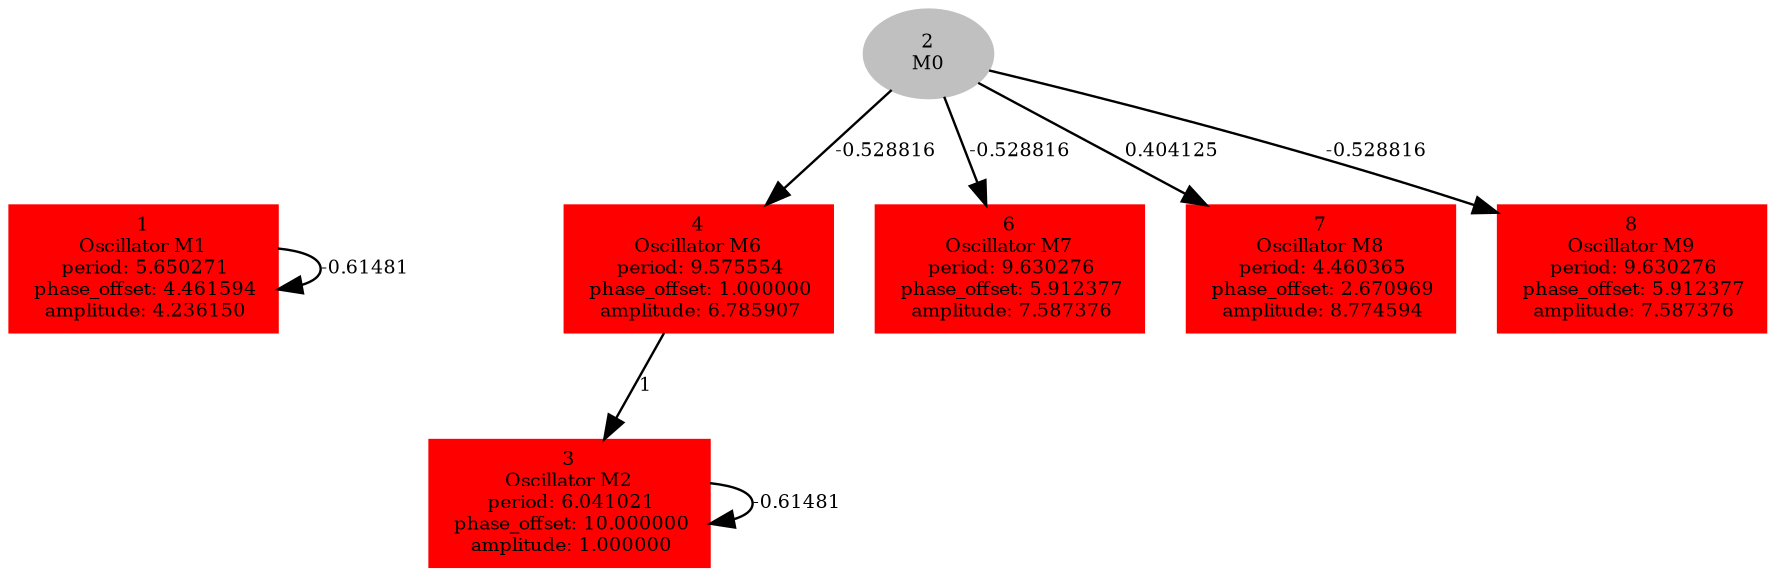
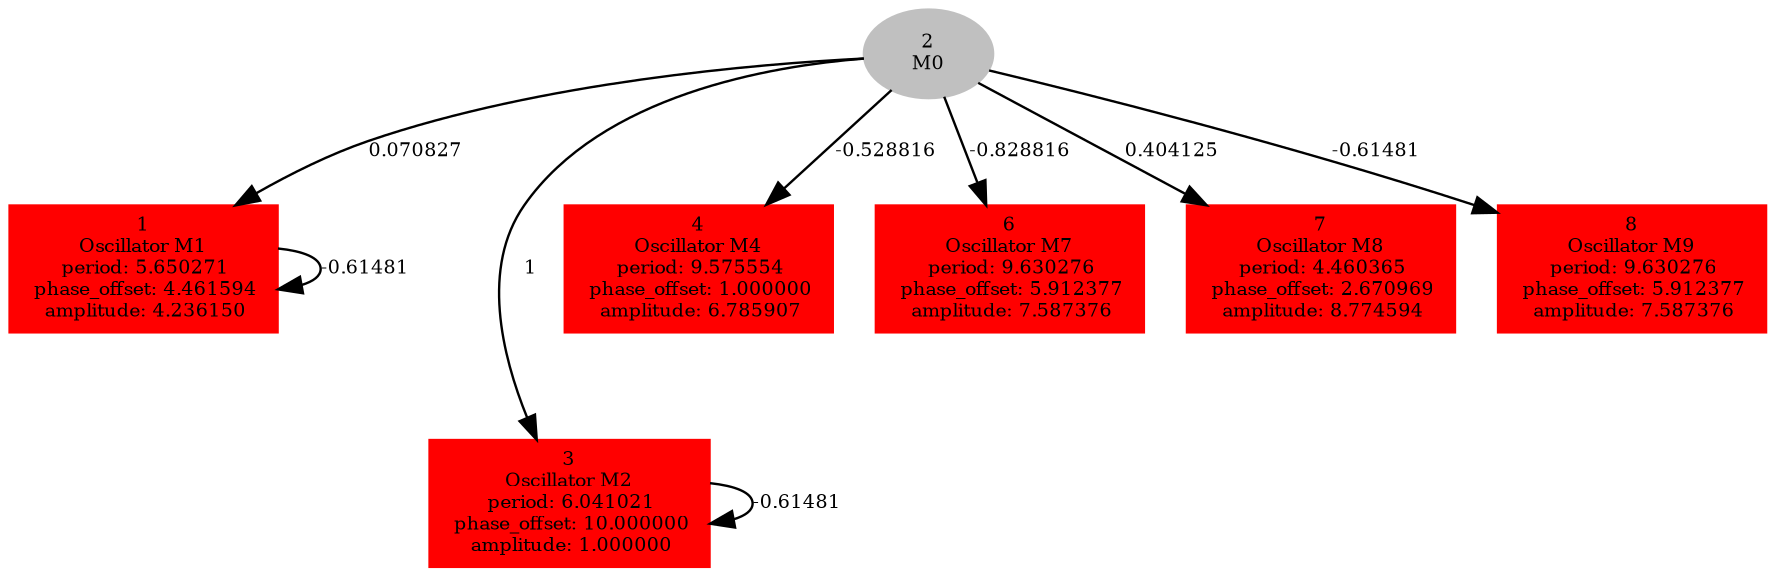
edge "2" -> "1": added, label "0.070827"
edge "2" -> "6": label "-0.528816 " -> "-0.828816 "
edge "2" -> "8": label "-0.528816 " -> "-0.61481 "
node "4": text "Oscillator M6" -> "Oscillator M4"
edge "4" -> "3": now "2" -> "3"
